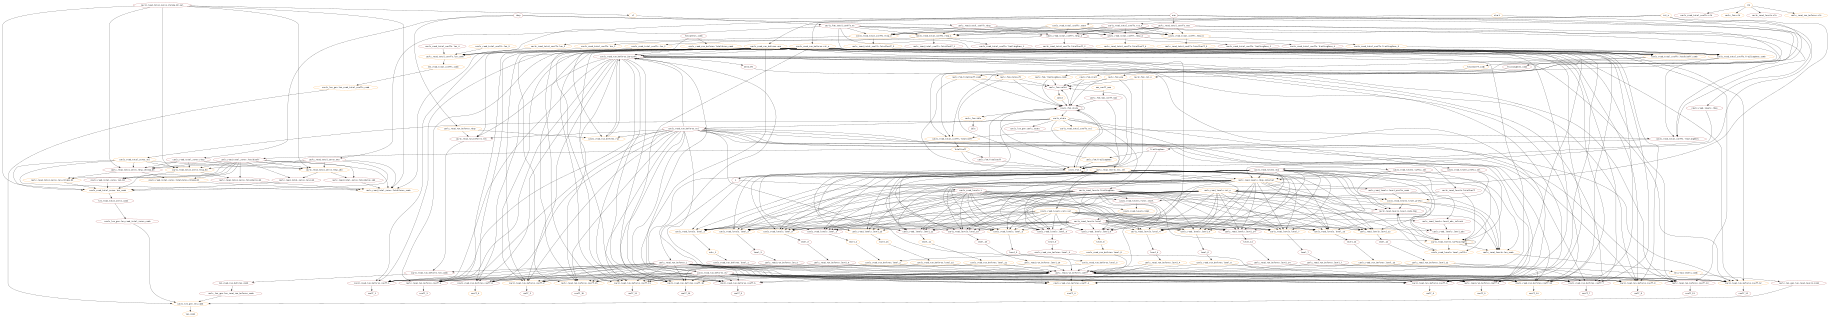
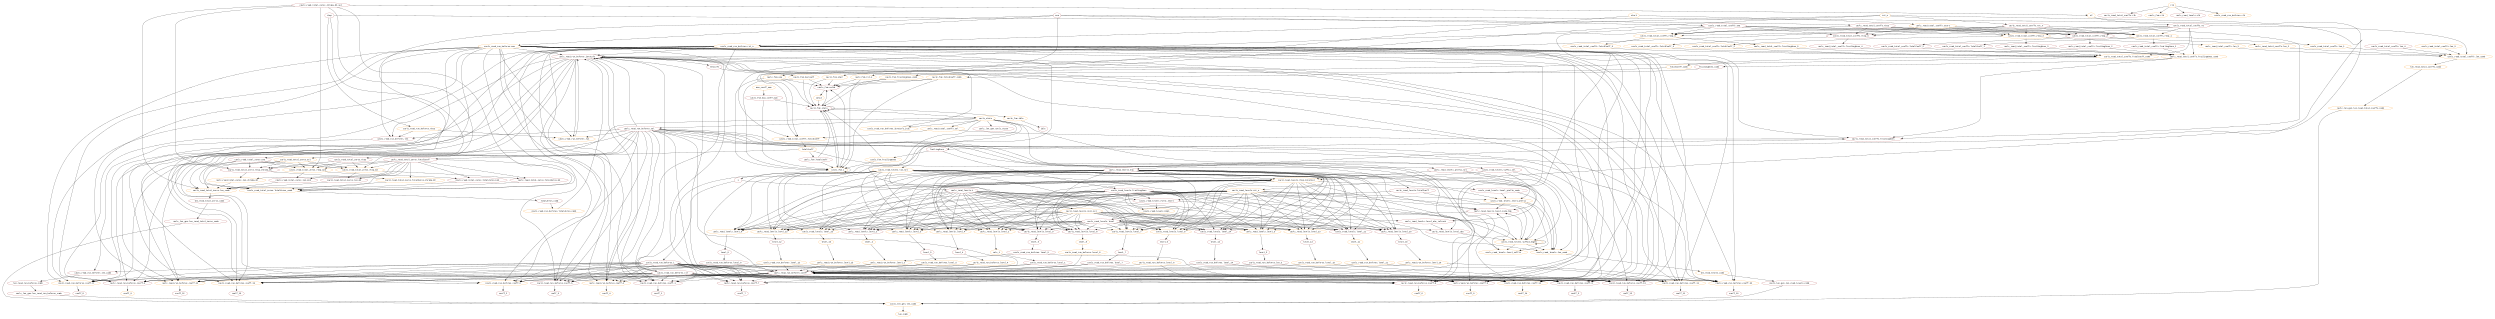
node "cavlc_fsm_total_coeffs.nC": label "cavlc_fsm_total_coeffs.nC" -> "cavlc_read_total_coeffs.nC"
node "cavlc_read_total_coeffs.TrailingOnes_3": added
edge "TotalZeros_comb" -> "cavlc_read_total_zeros.TotalZeros_comb": reversed
node "cavlc_read_levels.rbsp": removed
node "cavlc_read_run_befores.ZeroLeft_init": added
